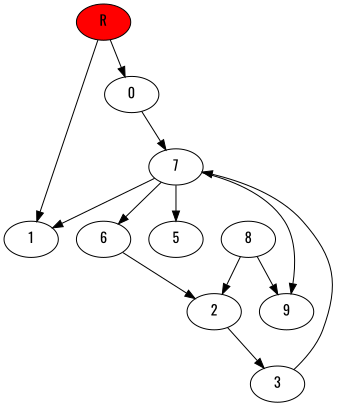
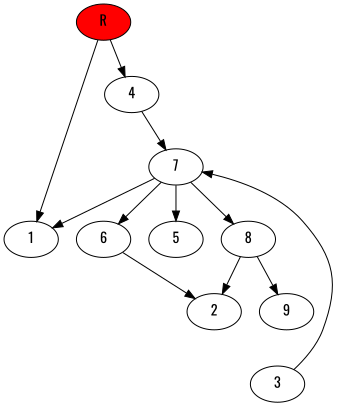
node "0": label "0" -> "4"
edge "7" -> "9": now "7" -> "8"
edge "2" -> "3": removed
